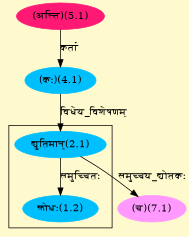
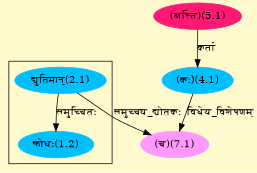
edge "(कः)(4.1)" -> "द्युतिमान्(2.1)": now "(कः)(4.1)" -> "(च)(7.1)"
